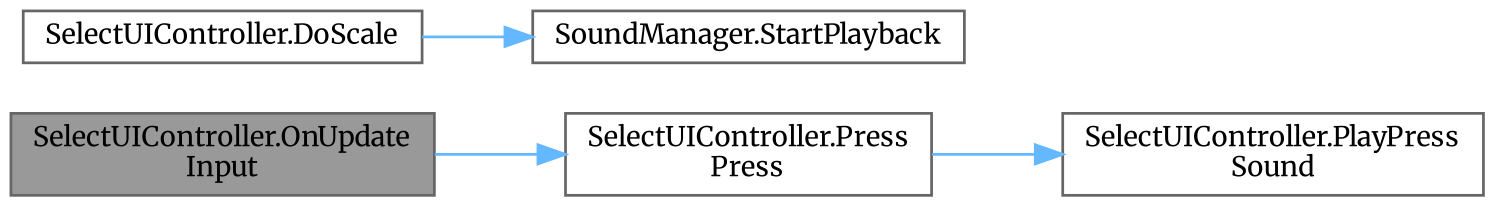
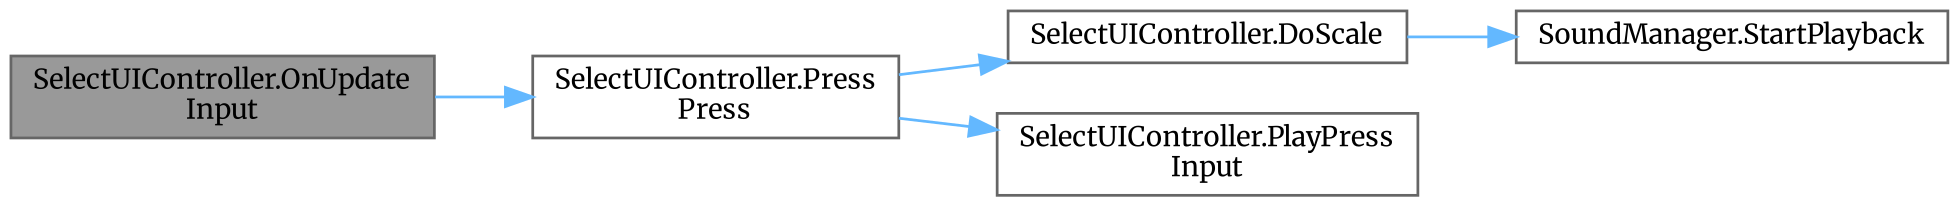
edge "SelectUIController.Press Press" -> "SelectUIController.DoScale": added
node "SelectUIController.PlayPress Sound": label "SelectUIController.PlayPress Sound" -> "SelectUIController.PlayPress Input"
